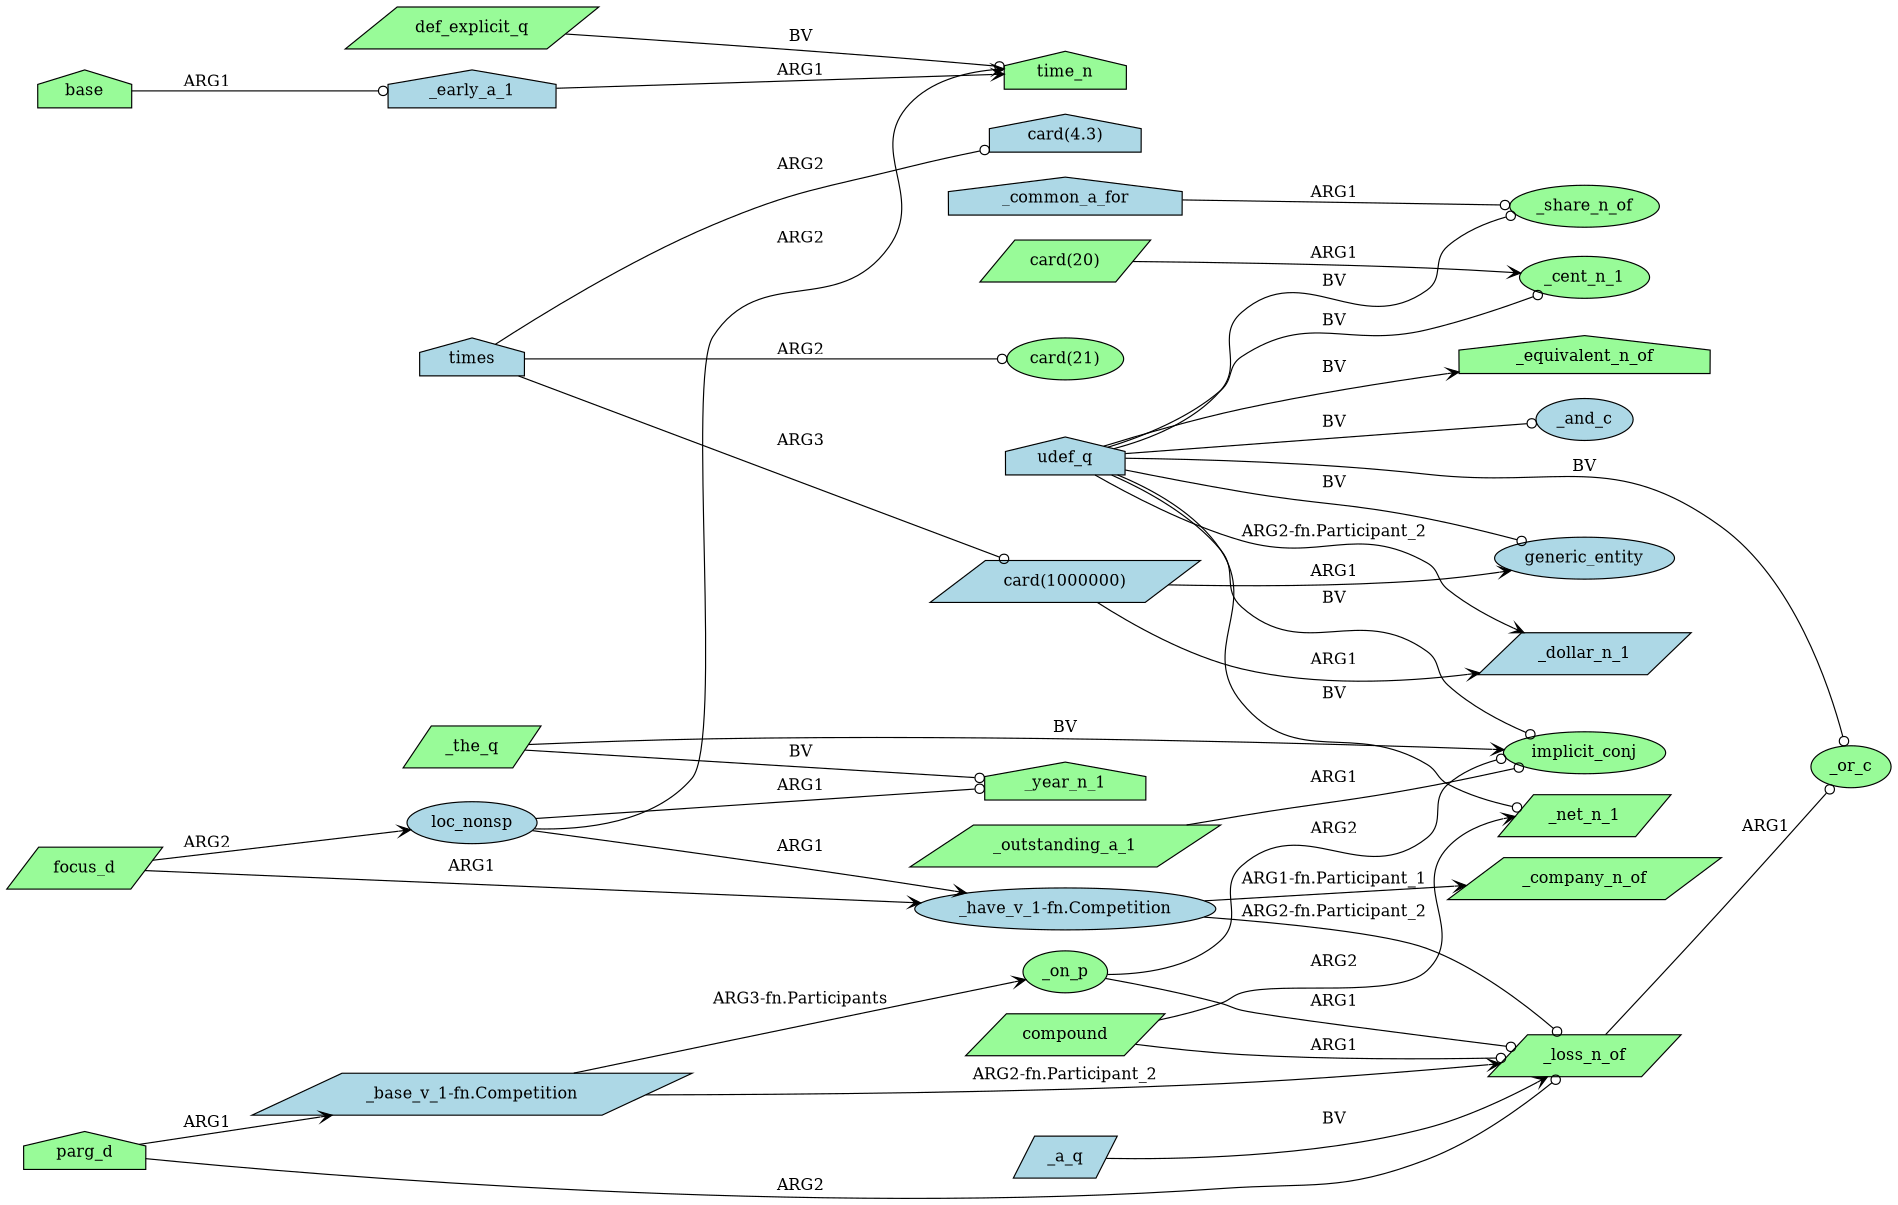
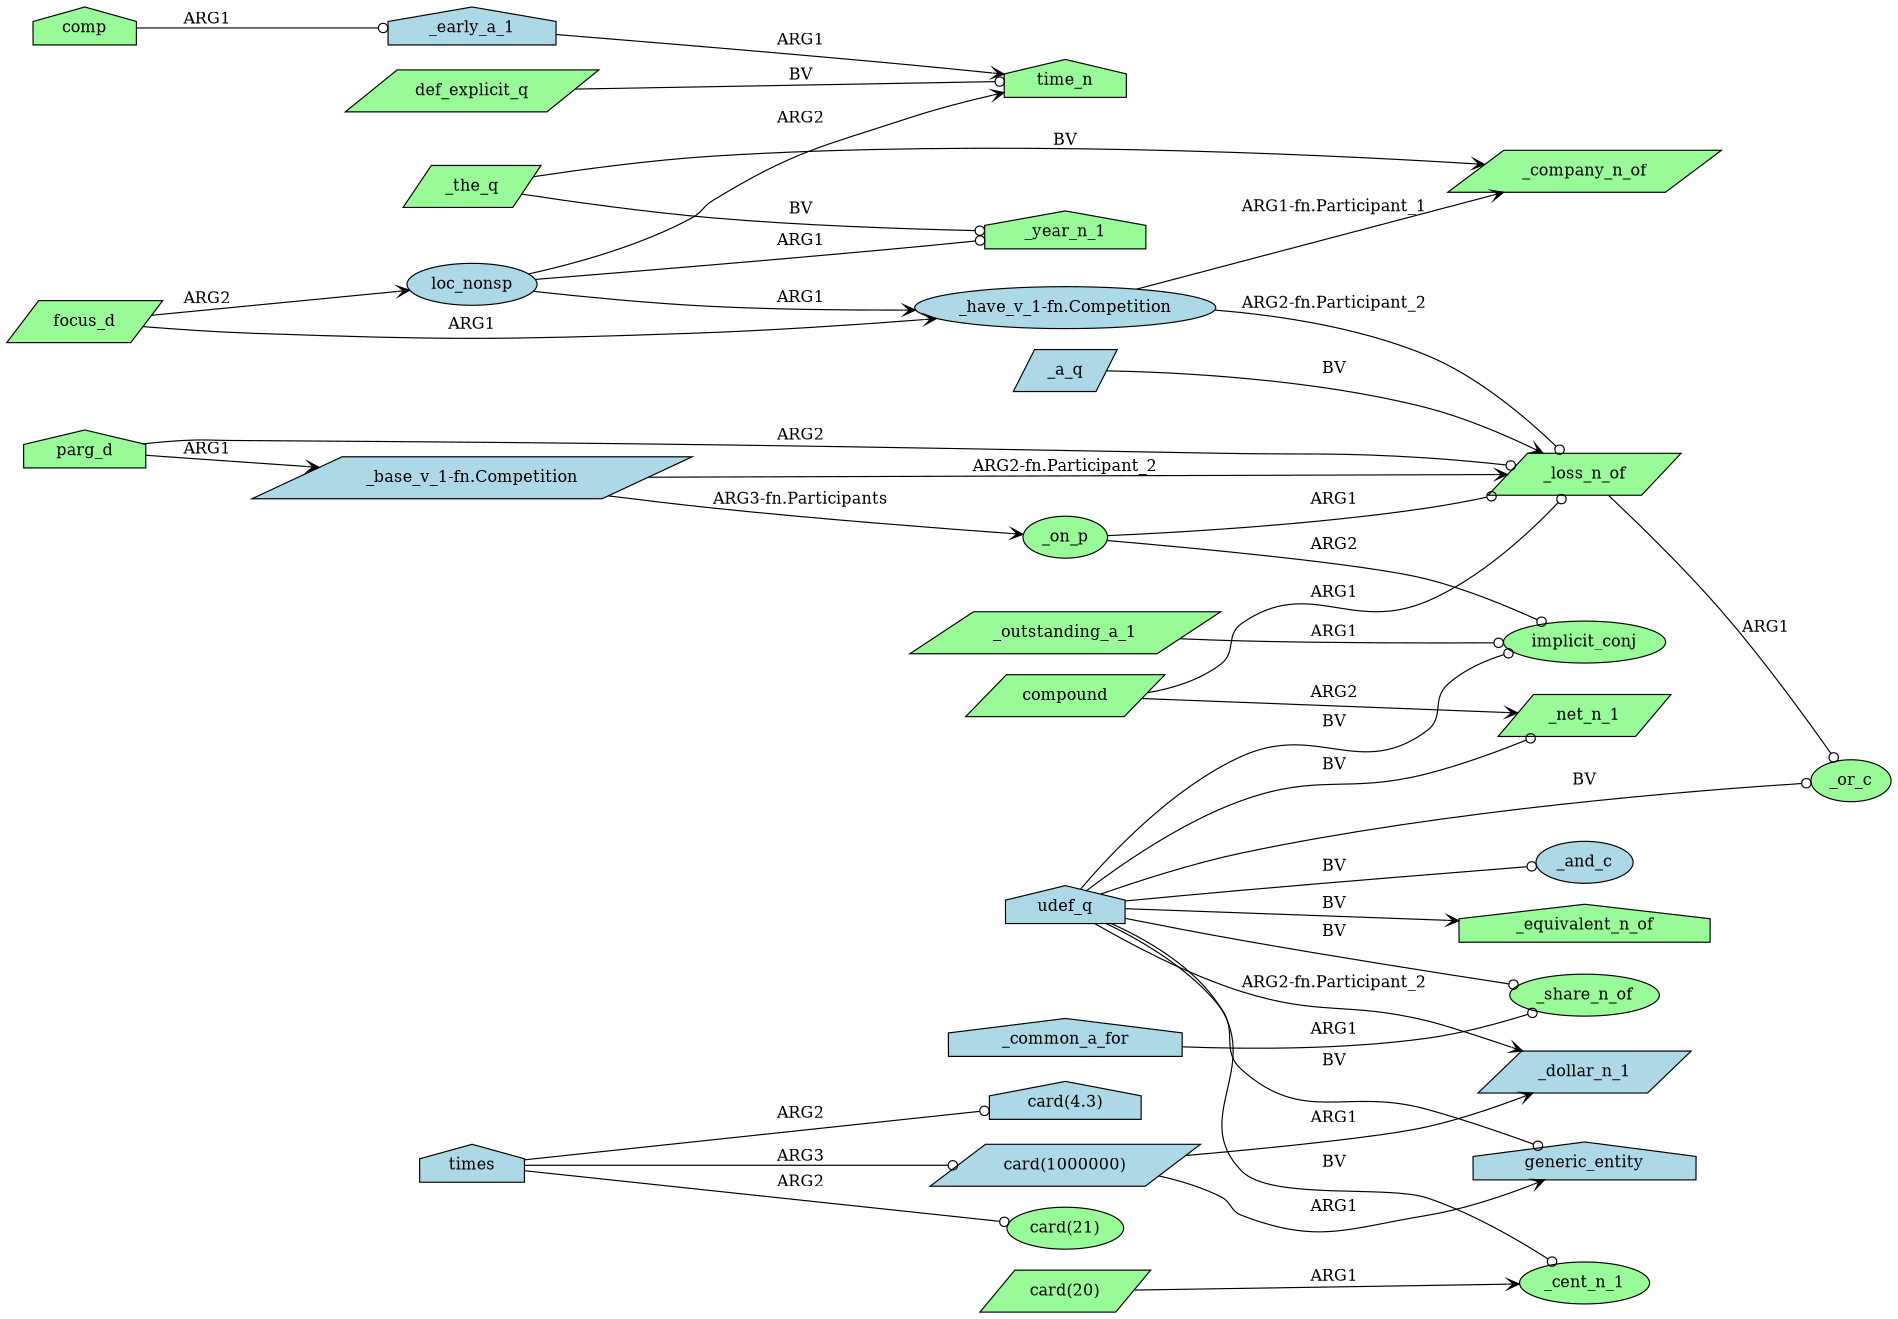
node "base": label "base" -> "comp"
node "generic_entity": shape ellipse -> house
edge "_the_q" -> "implicit_conj": now "_the_q" -> "_company_n_of"
